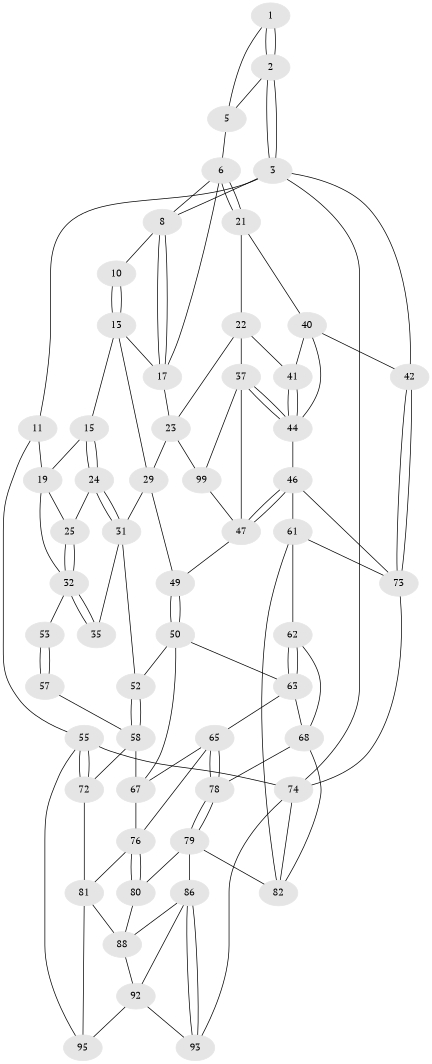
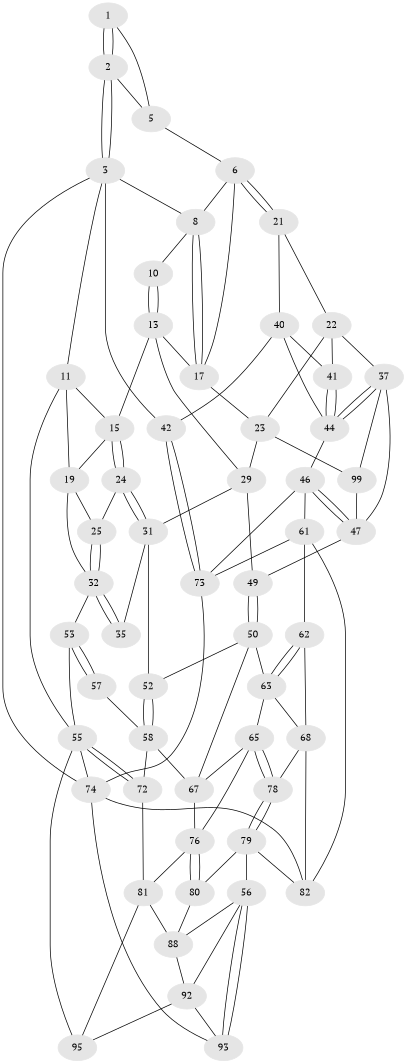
edge "11" -- "15": added
edge "53" -- "55": added
node "86": label "86" -> "56"
